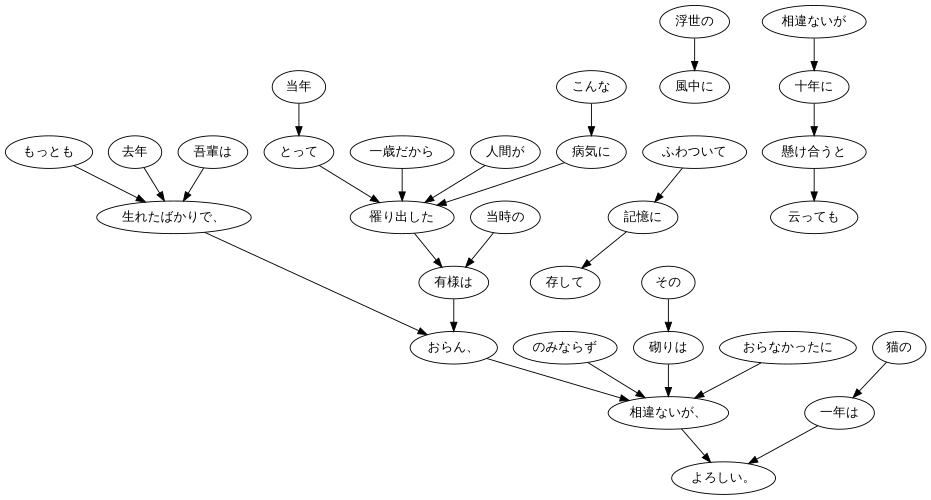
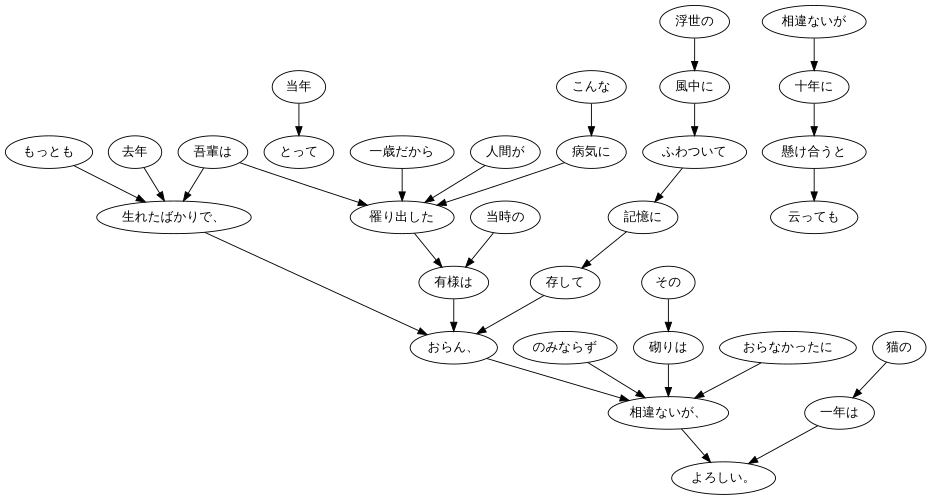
edge "風中に" -> "ふわついて": added
edge "とって" -> "罹り出した": now "吾輩は" -> "罹り出した"
edge "存して" -> "おらん、": added
